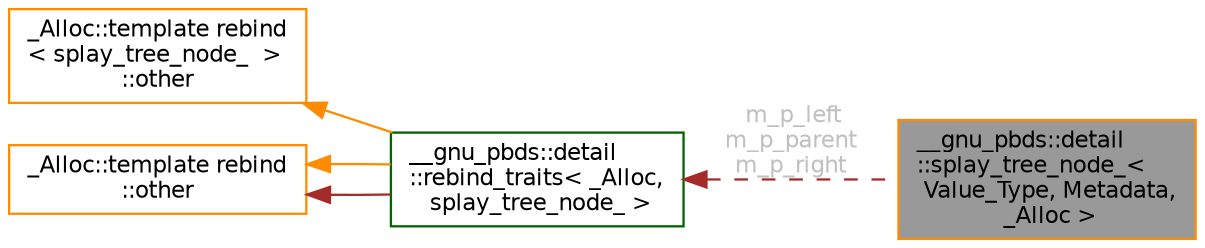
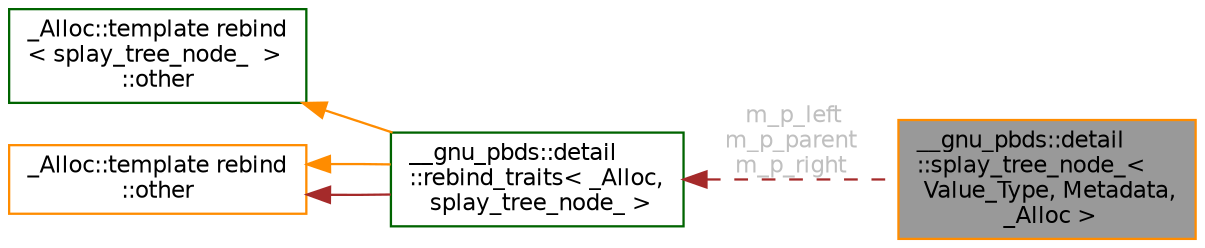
node "_Alloc::template rebind < splay_tree_node_  > ::other": color darkorange -> darkgreen
